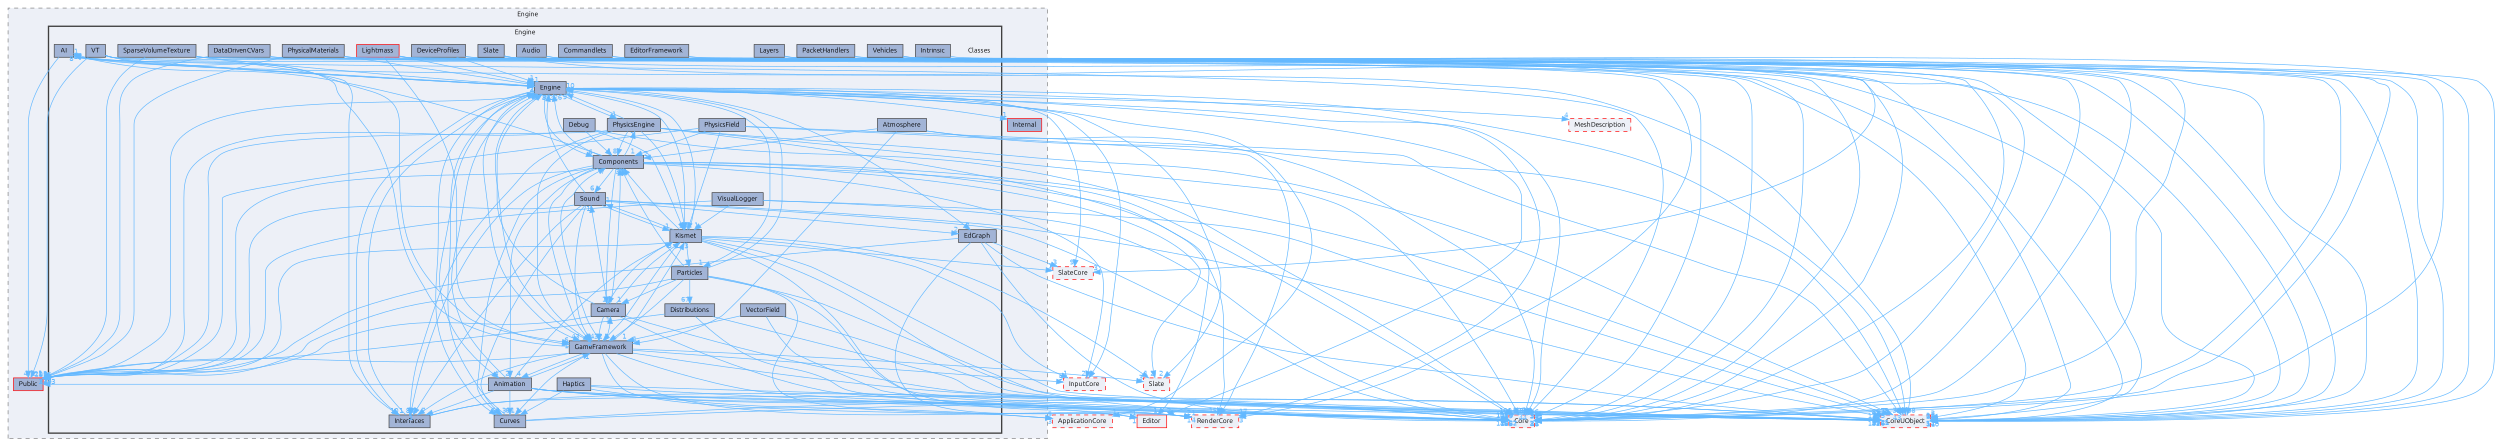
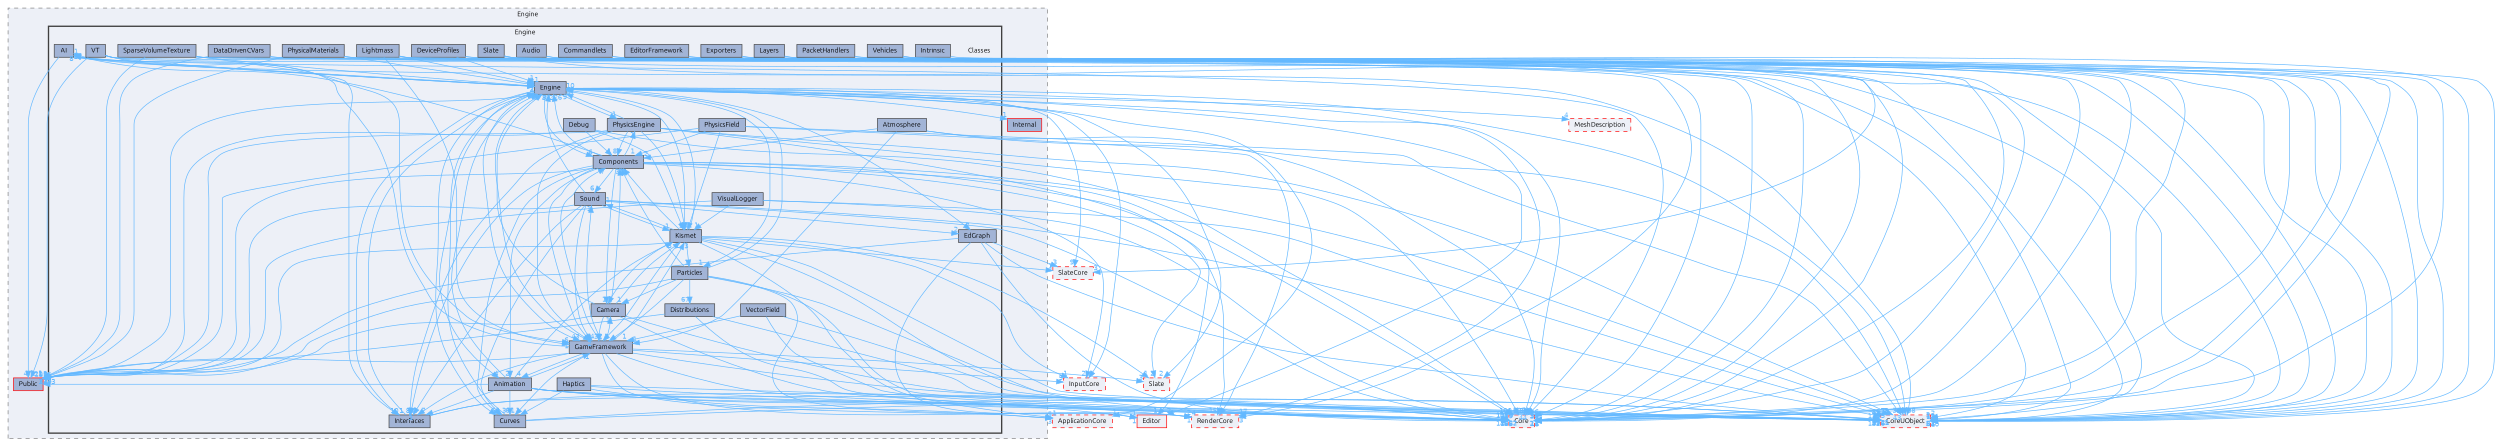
node "Lightmass": color red -> grey25
node "Exporters": added
edge "Camera" -> "Sound": now "GameFramework" -> "Sound"
edge "Kismet" -> "RenderCore": now "Kismet" -> "ApplicationCore"
